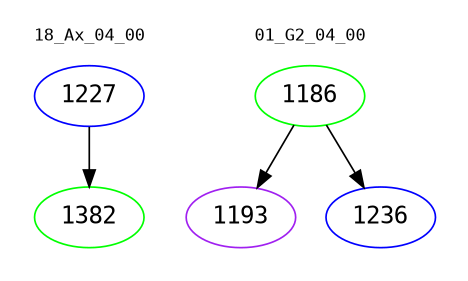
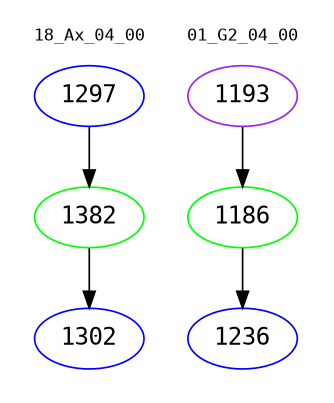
node "1227": label "1227" -> "1297"
edge "1186" -> "1193": reversed
node "1302": added
